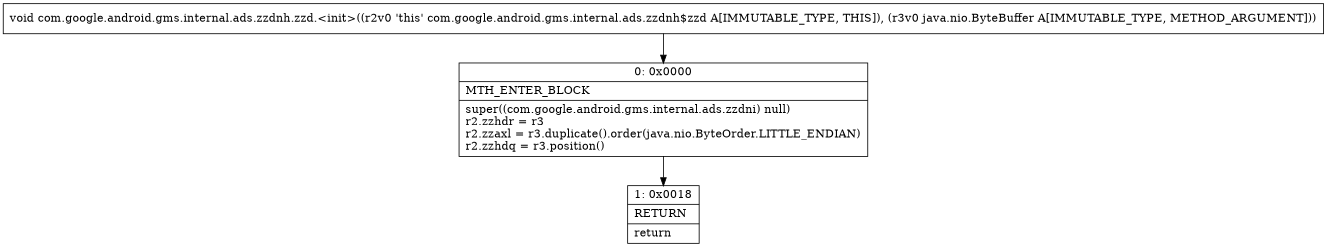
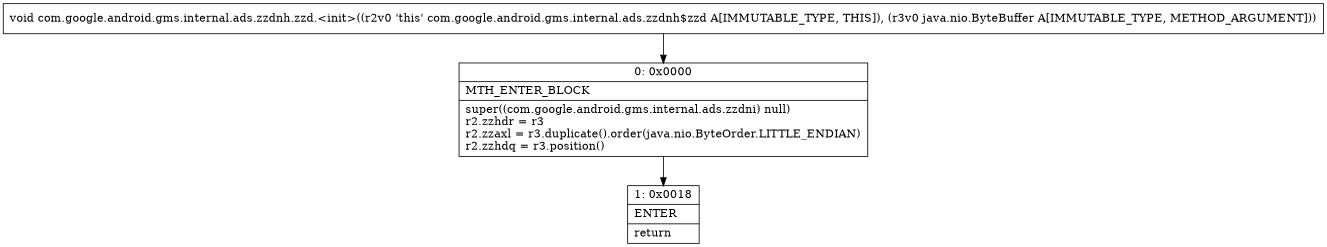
node "1: 0x0018": text "RETURN" -> "ENTER"
